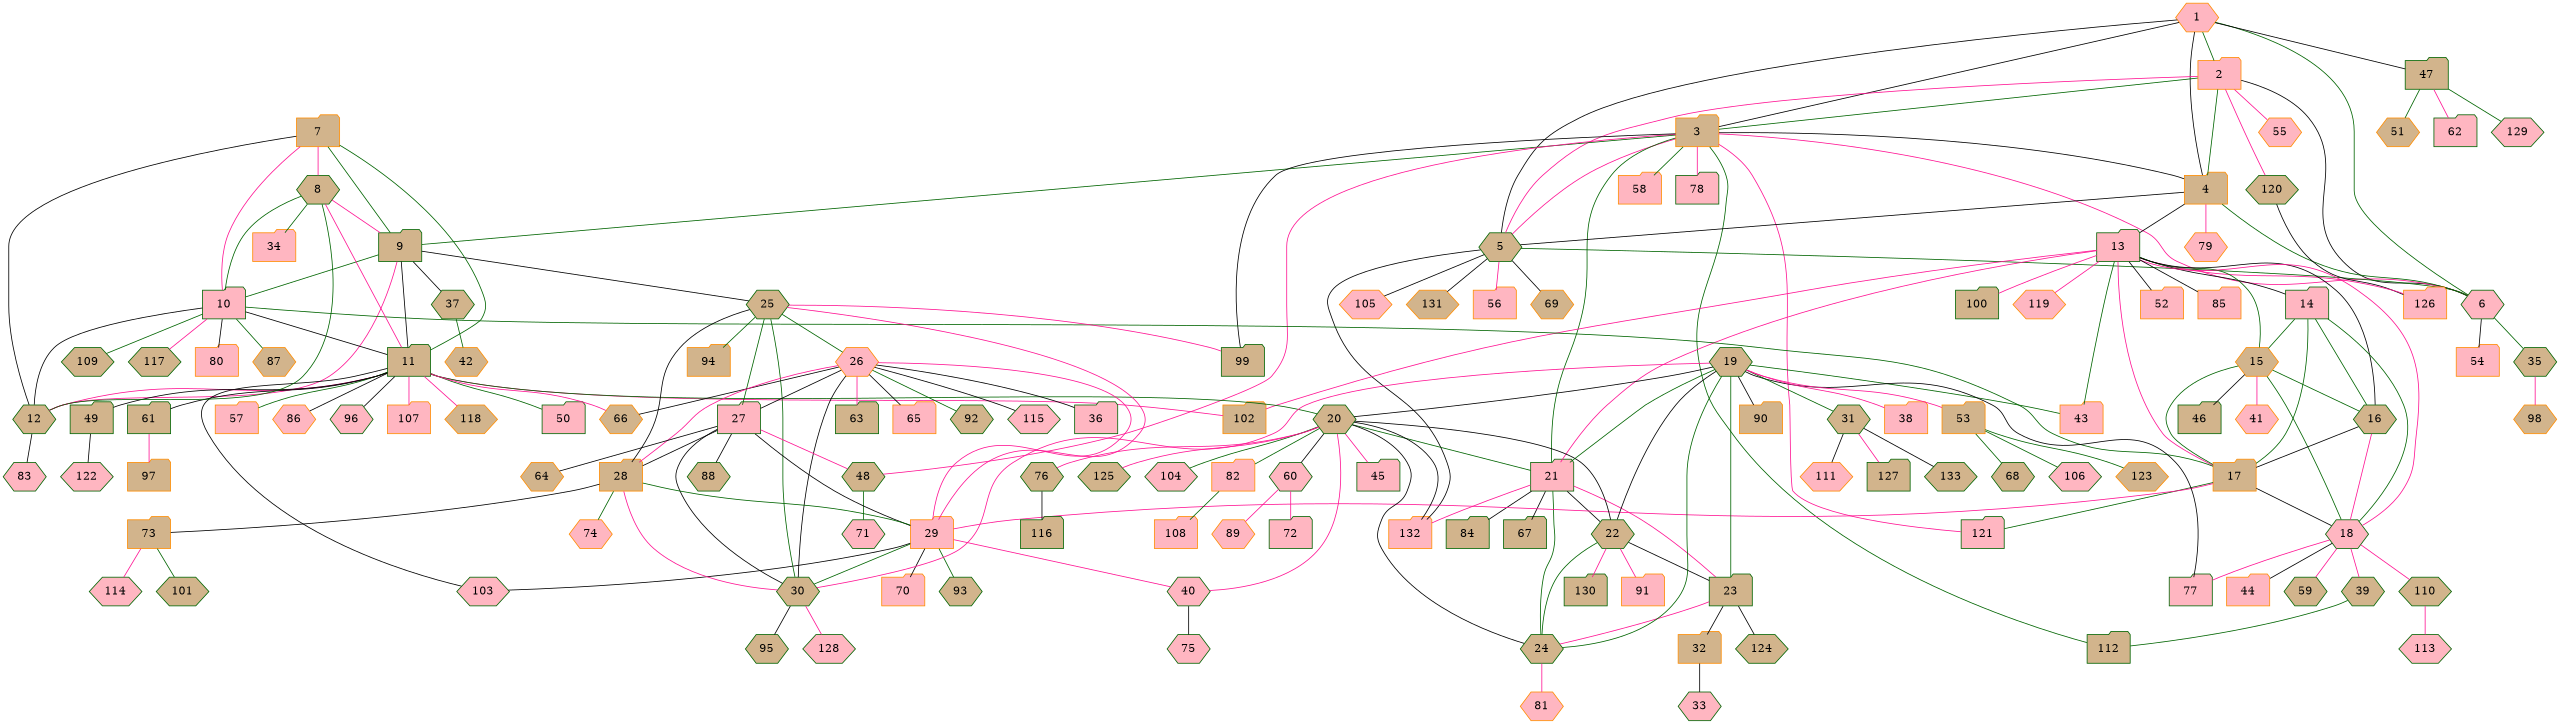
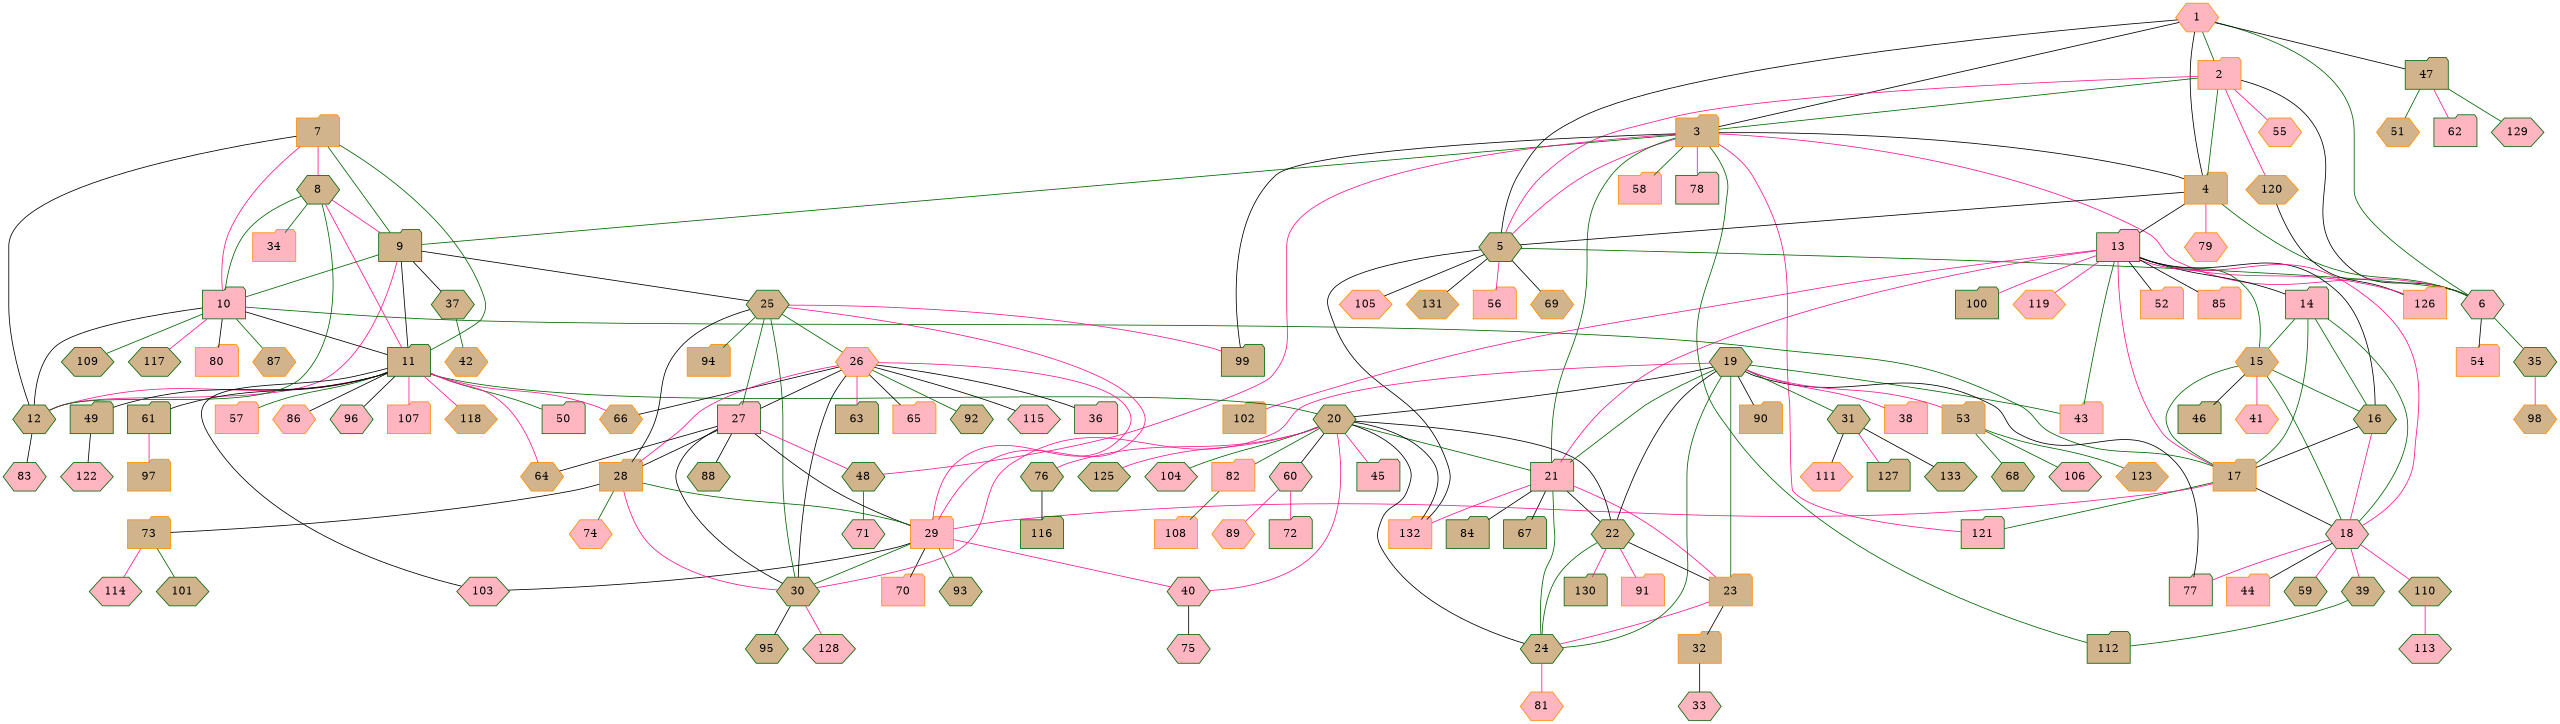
node "120": color darkgreen -> darkorange
edge "11" -- "102": now "11" -- "64"
node "23": color darkgreen -> darkorange
node "124": removed
